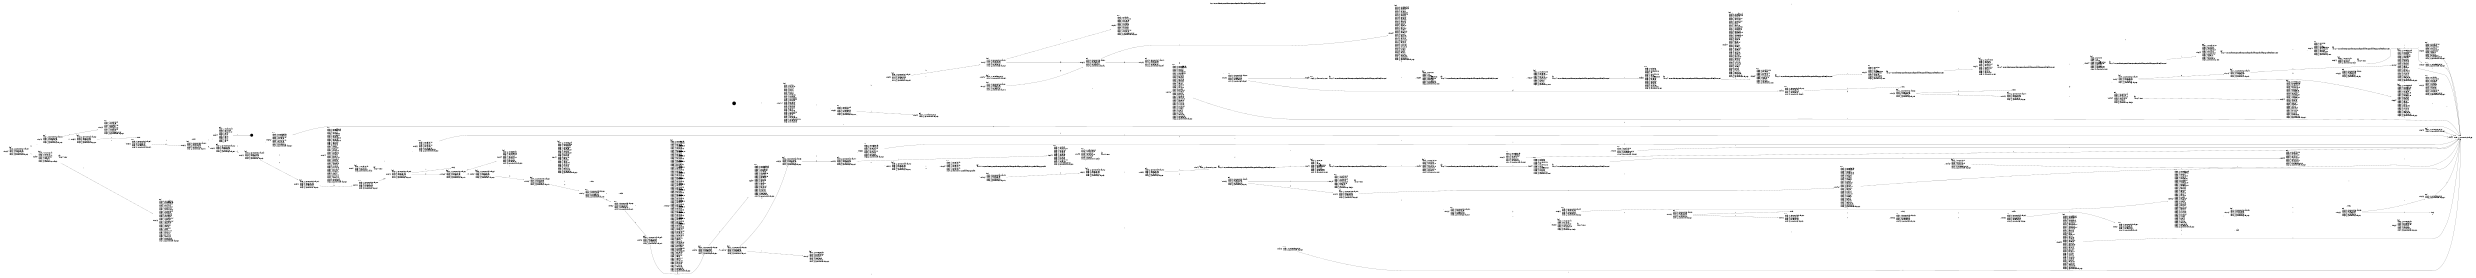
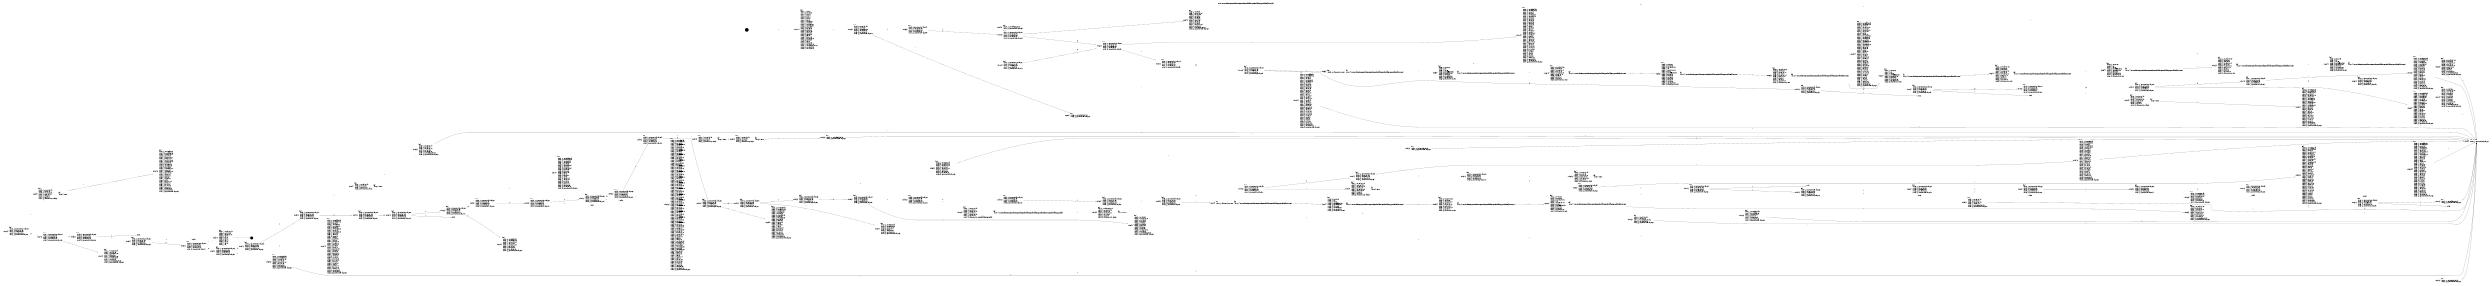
node "0x402927 [15]": added
